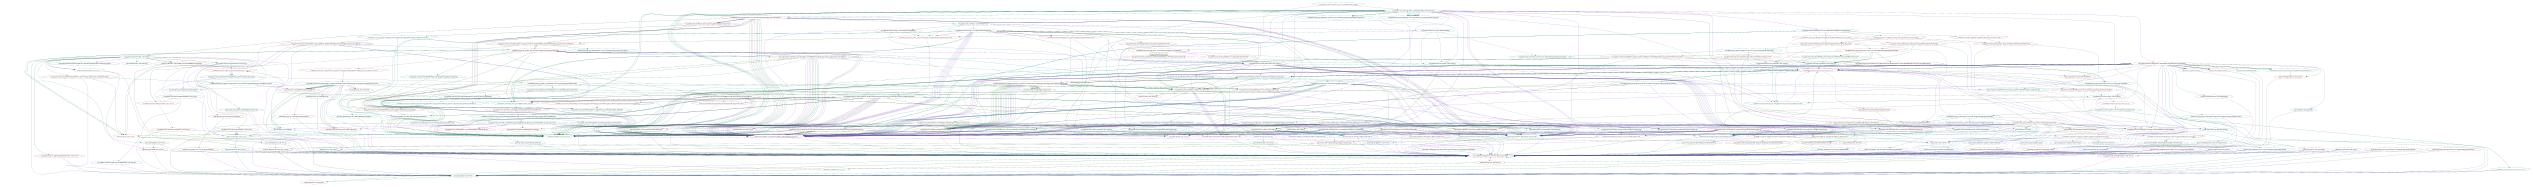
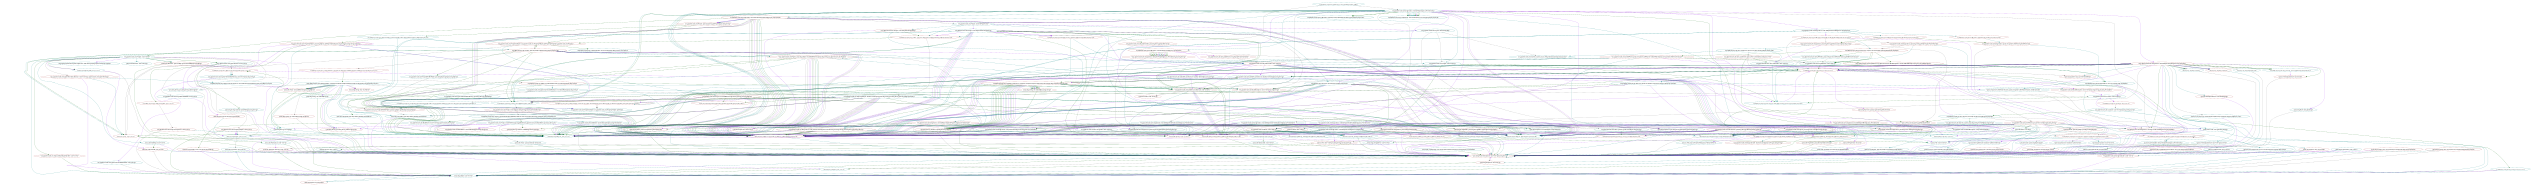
node "<java.lang.String: void <clinit>()>": added
